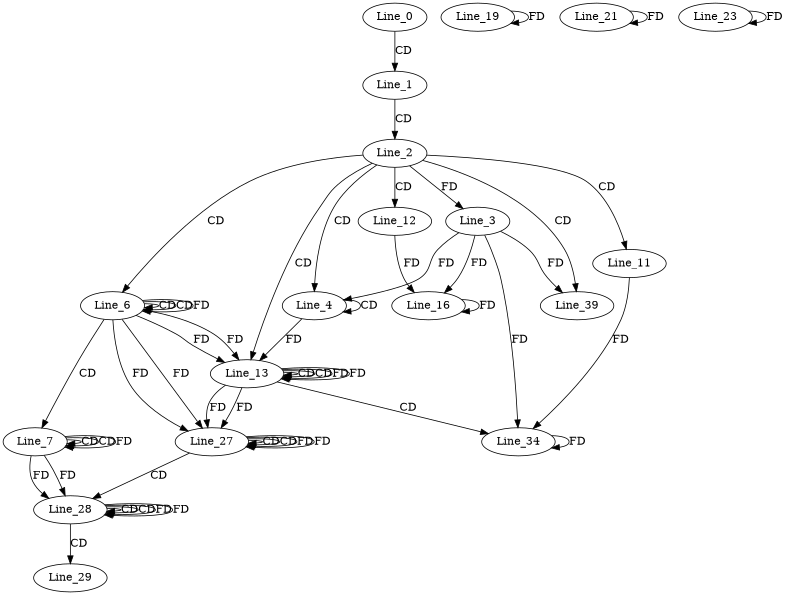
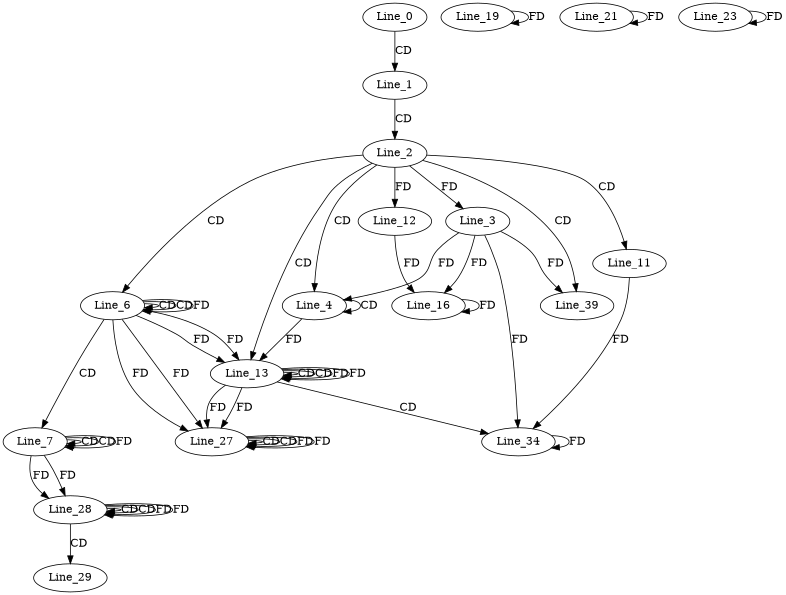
edge "Line_2" -> "Line_12": label "CD" -> "FD"
edge "Line_27" -> "Line_28": removed, label "CD"
